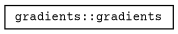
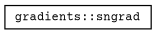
node "gradients::gradients": label "gradients::gradients" -> "gradients::sngrad"
